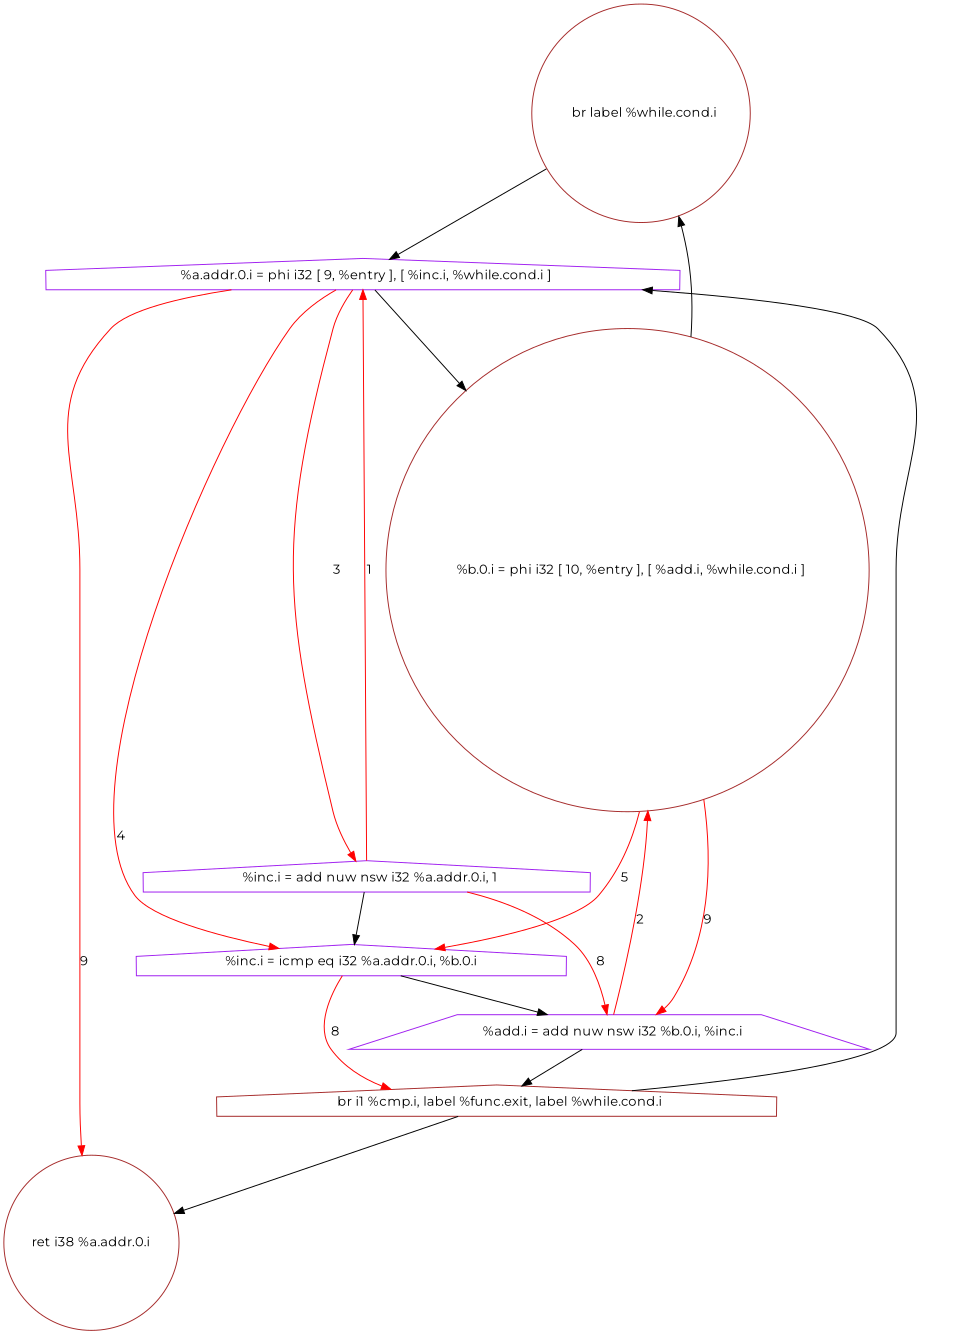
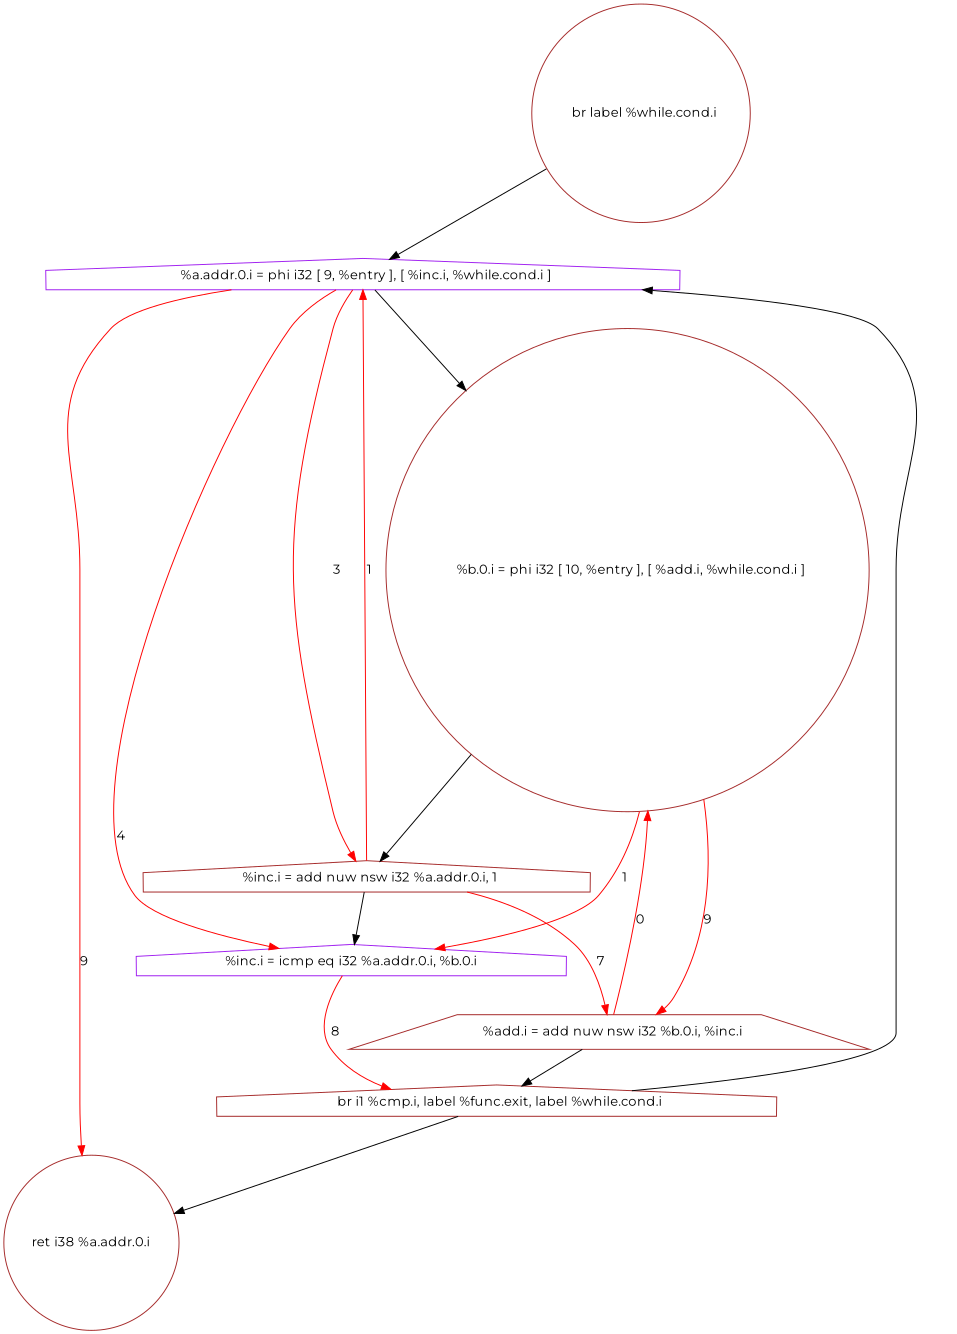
edge "%b.0.i = phi i32 [ 10, %entry ], [ %add.i, %while.cond.i ]" -> "br label %while.cond.i": now "%b.0.i = phi i32 [ 10, %entry ], [ %add.i, %while.cond.i ]" -> "%inc.i = add nuw nsw i32 %a.addr.0.i, 1"
node "%inc.i = add nuw nsw i32 %a.addr.0.i, 1": color purple -> brown
edge "%b.0.i = phi i32 [ 10, %entry ], [ %add.i, %while.cond.i ]" -> "%inc.i = icmp eq i32 %a.addr.0.i, %b.0.i": label "5" -> "1"
edge "%add.i = add nuw nsw i32 %b.0.i, %inc.i" -> "%b.0.i = phi i32 [ 10, %entry ], [ %add.i, %while.cond.i ]": label "2" -> "0"
edge "%inc.i = add nuw nsw i32 %a.addr.0.i, 1" -> "%add.i = add nuw nsw i32 %b.0.i, %inc.i": label "8" -> "7"
edge "%inc.i = icmp eq i32 %a.addr.0.i, %b.0.i" -> "%add.i = add nuw nsw i32 %b.0.i, %inc.i": removed
node "%add.i = add nuw nsw i32 %b.0.i, %inc.i": color purple -> brown
